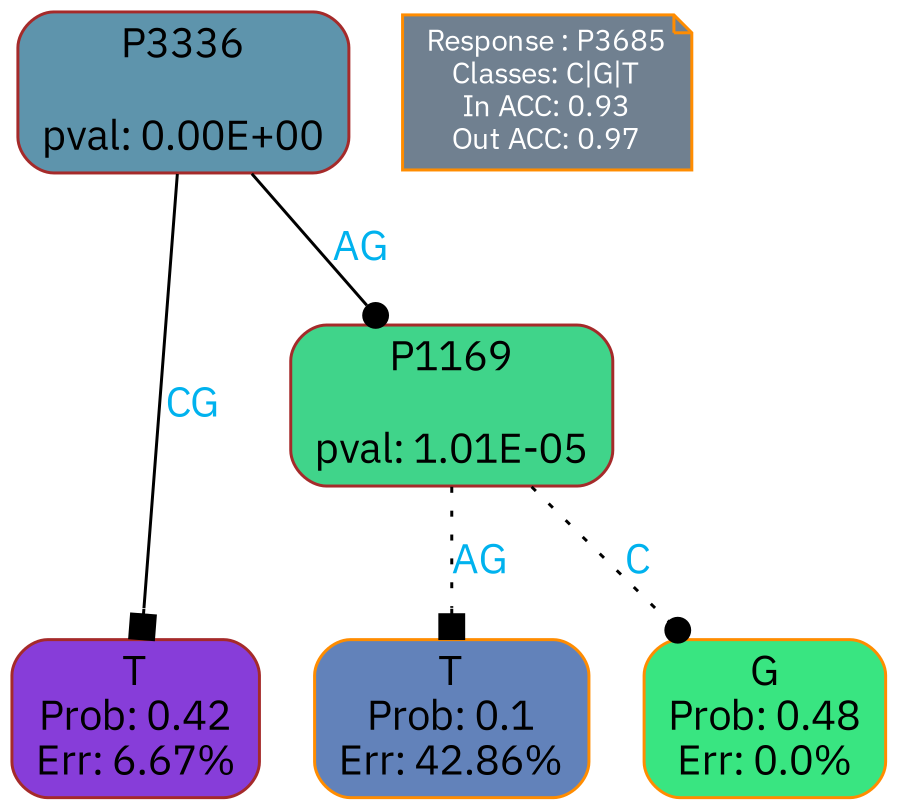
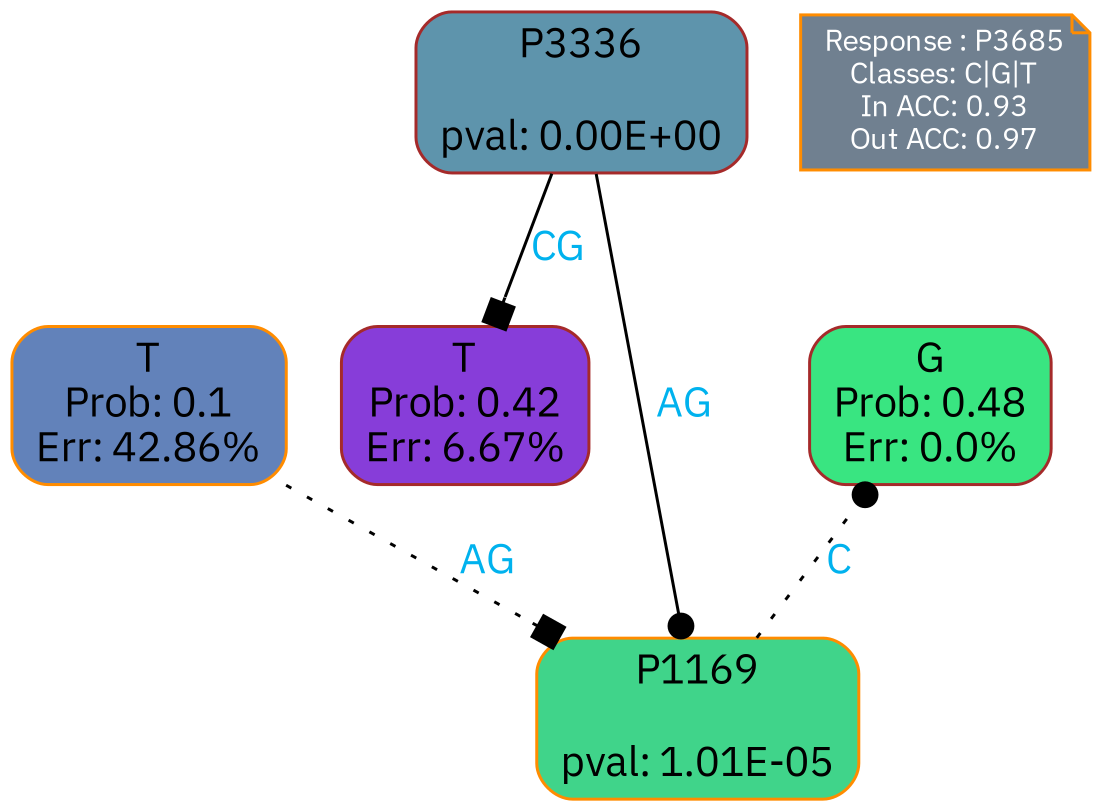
node "P1169 pval: 1.01E-05": color brown -> darkorange
edge "P1169 pval: 1.01E-05" -> "T Prob: 0.1 Err: 42.86%": reversed
node "G Prob: 0.48 Err: 0.0%": color darkorange -> brown
